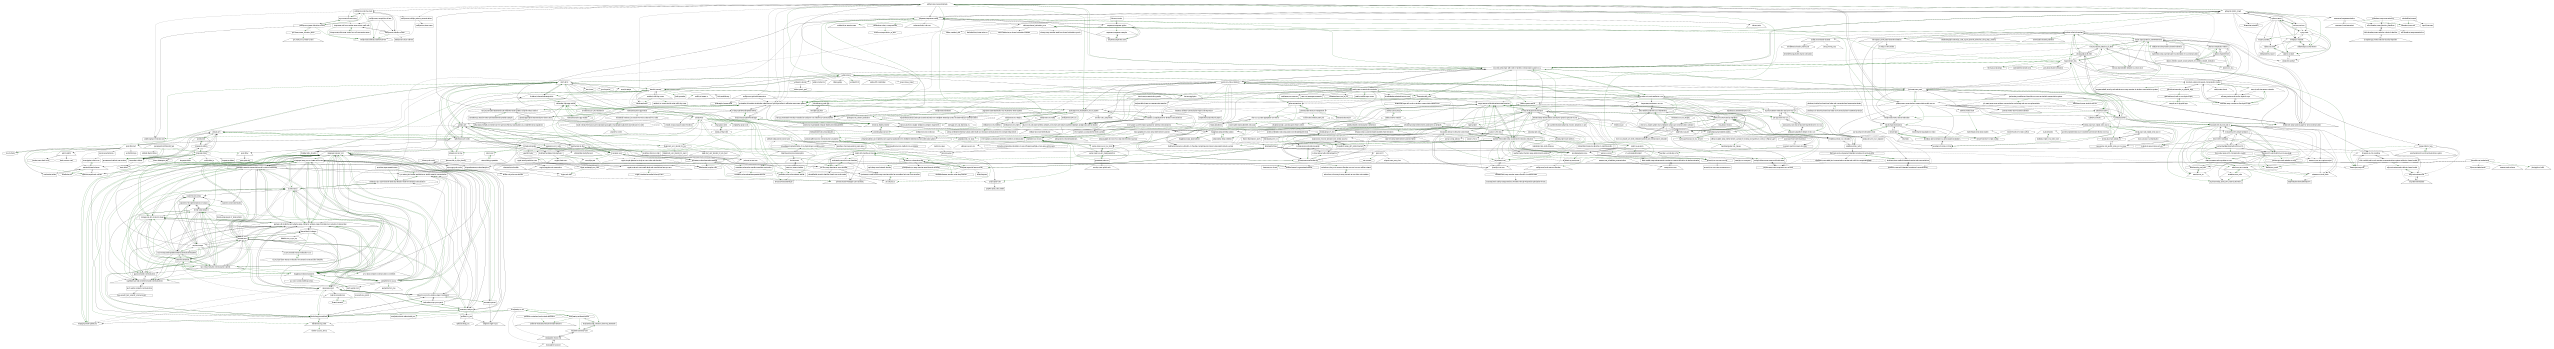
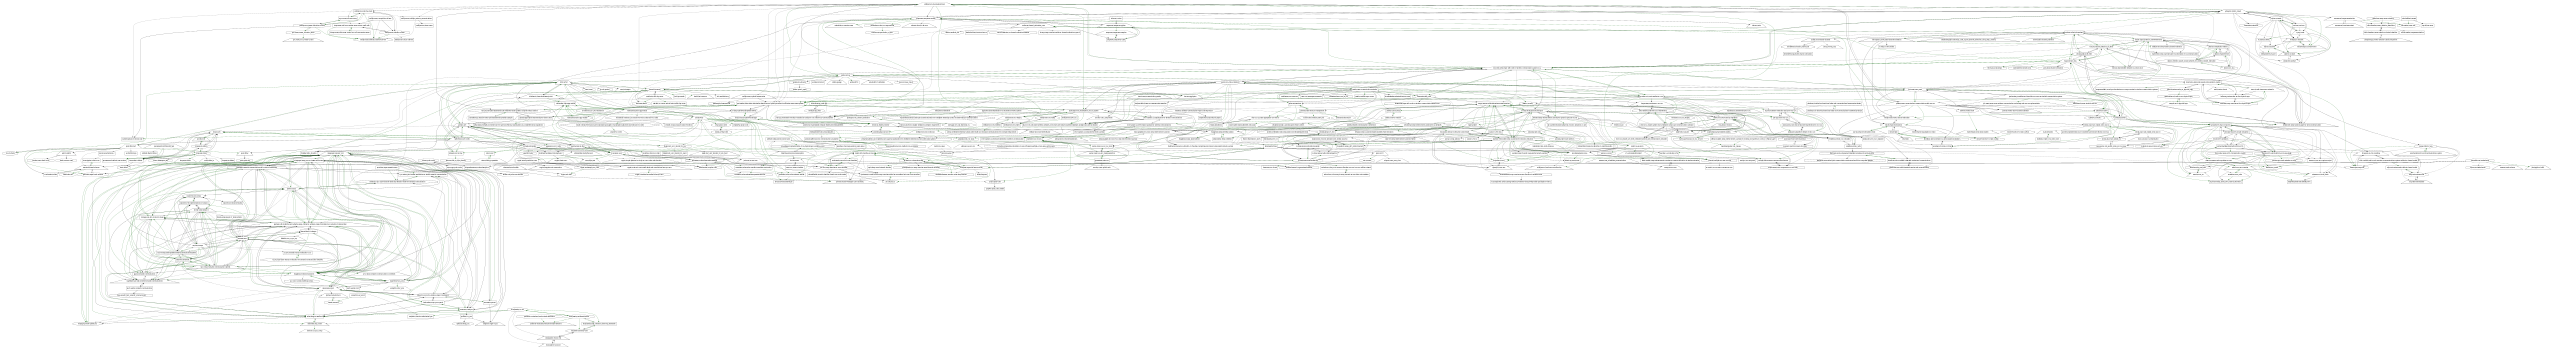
node "jwwthu/OpenCommLab": label "jwwthu/OpenCommLab" -> "jwwthu/Security"
node "M-Parvini/AoI-V2X-IEEE-TVT-2023": label "M-Parvini/AoI-V2X-IEEE-TVT-2023" -> "M-Parvini/Multiple-V2X-IEEE-TVT-2023"
